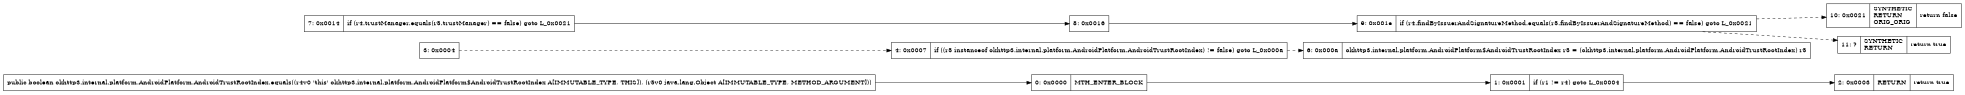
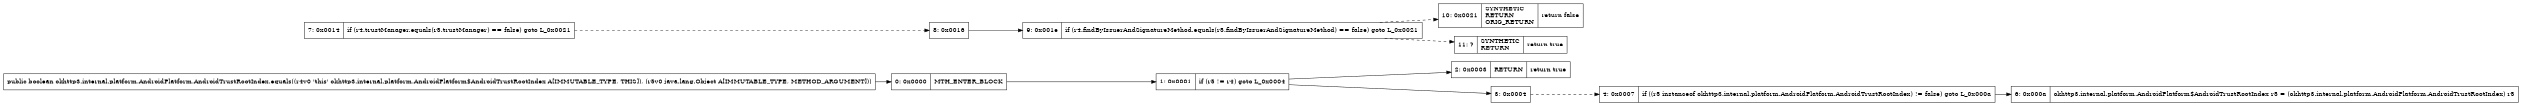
node "10: 0x0021": text "ORIG_ORIG" -> "ORIG_RETURN"
edge "7: 0x0014" -> "8: 0x0016": style solid -> dashed
edge "4: 0x0007" -> "6: 0x000a": style dashed -> solid
node "1: 0x0001": text "if (r1 != r4) goto L_0x0004" -> "if (r5 != r4) goto L_0x0004"
edge "1: 0x0001" -> "3: 0x0004": added
